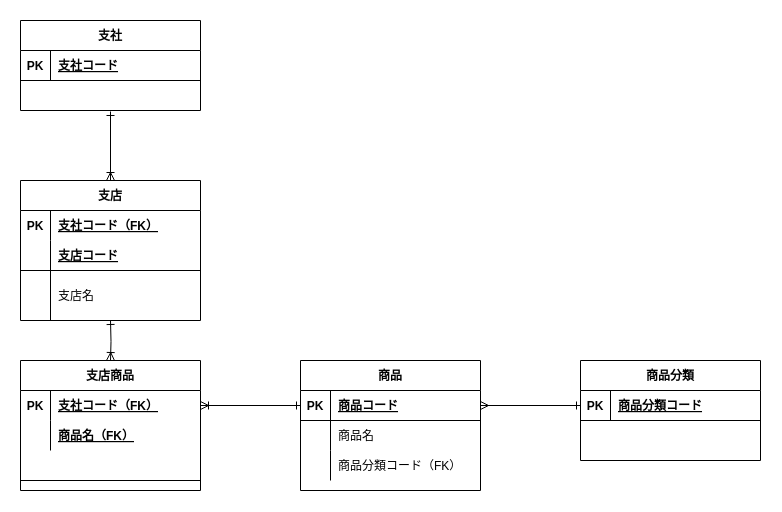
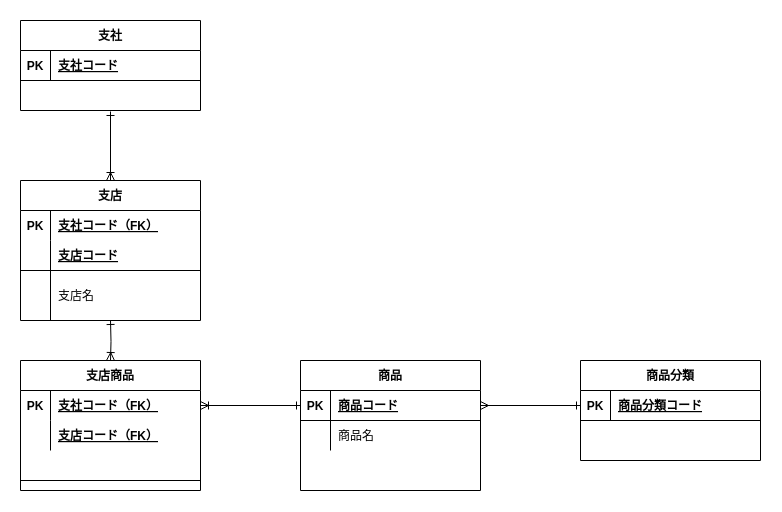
node "商品名（FK）": label "商品名（FK）" -> "支店コード（FK）"
node "商品分類コード（FK）": removed
